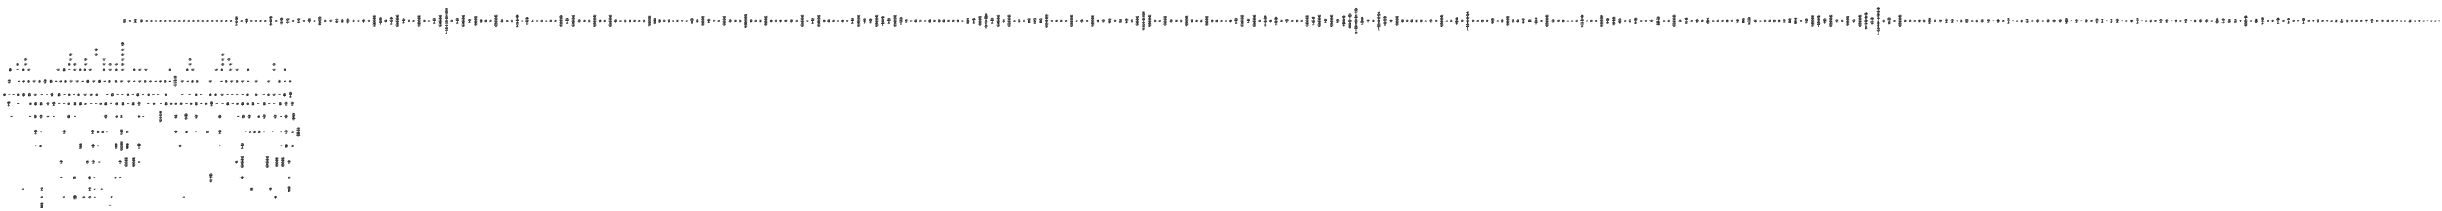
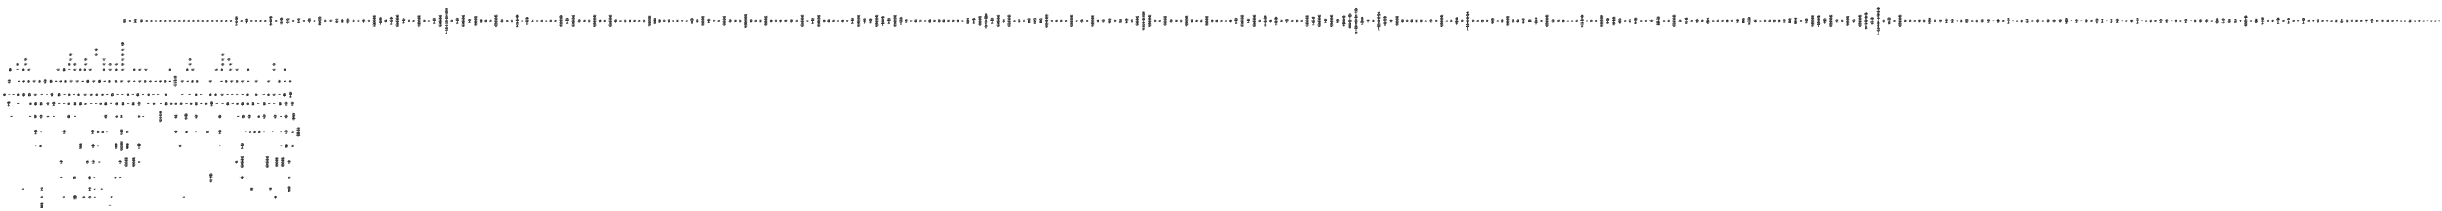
node "# 0x512 JUMPDEST PUSHX Data PUSHX Data JUMP": added
